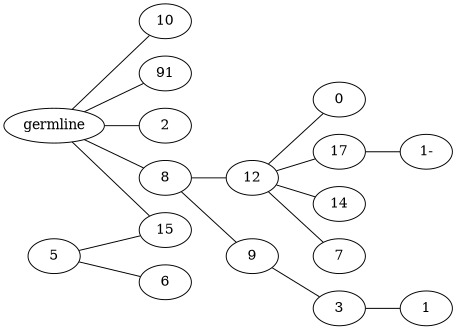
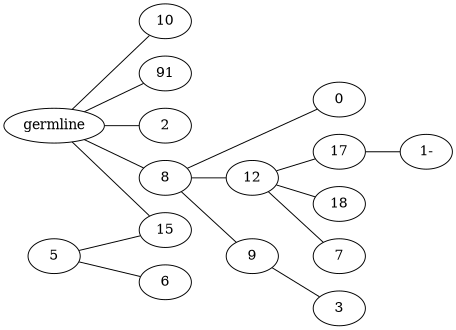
edge "0" -- "12": now "0" -- "8"
node "14": label "14" -> "18"
node "1": removed
